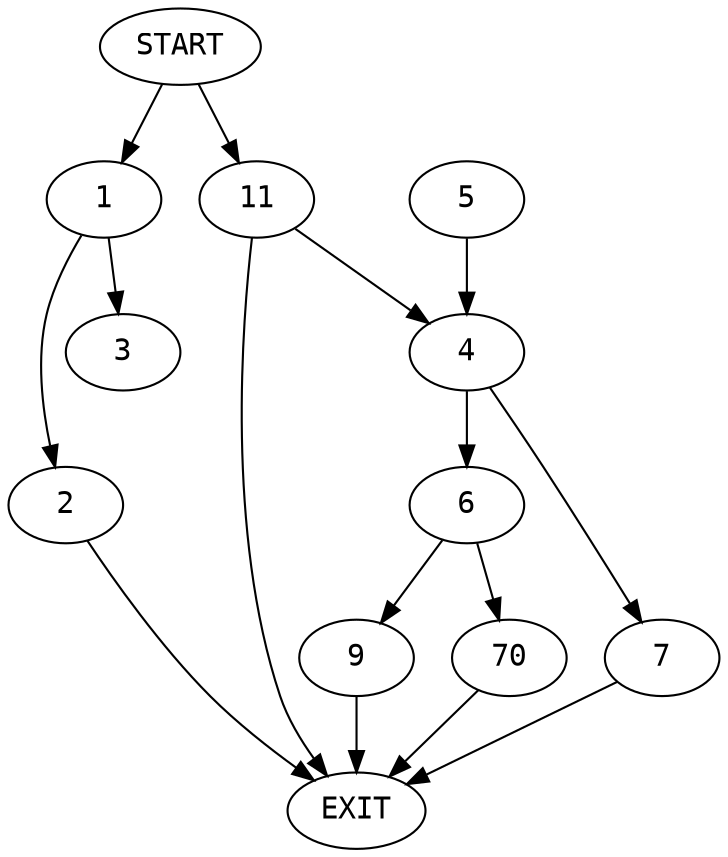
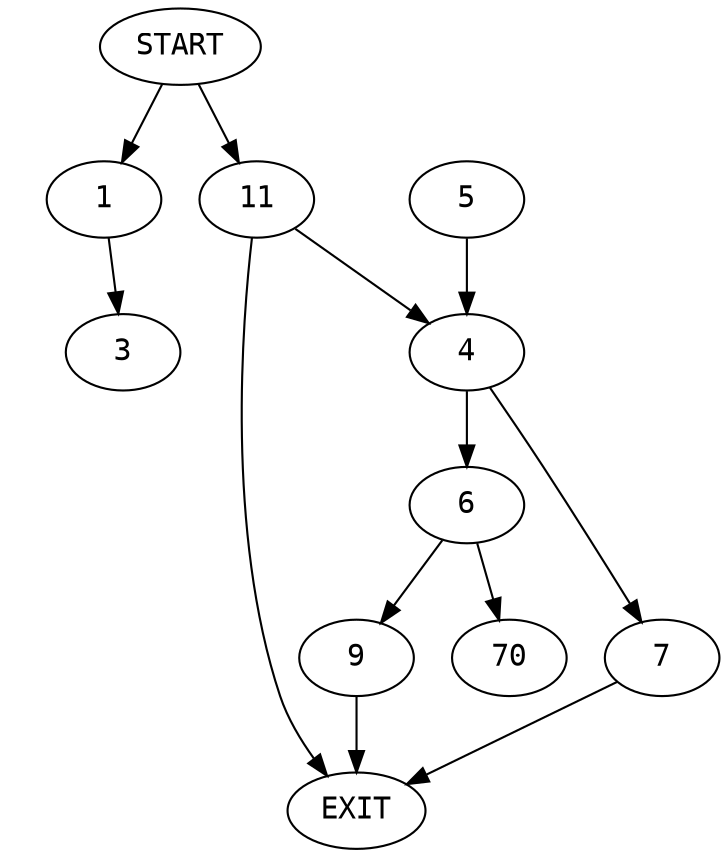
node "2": removed
edge "70" -> "EXIT": removed
